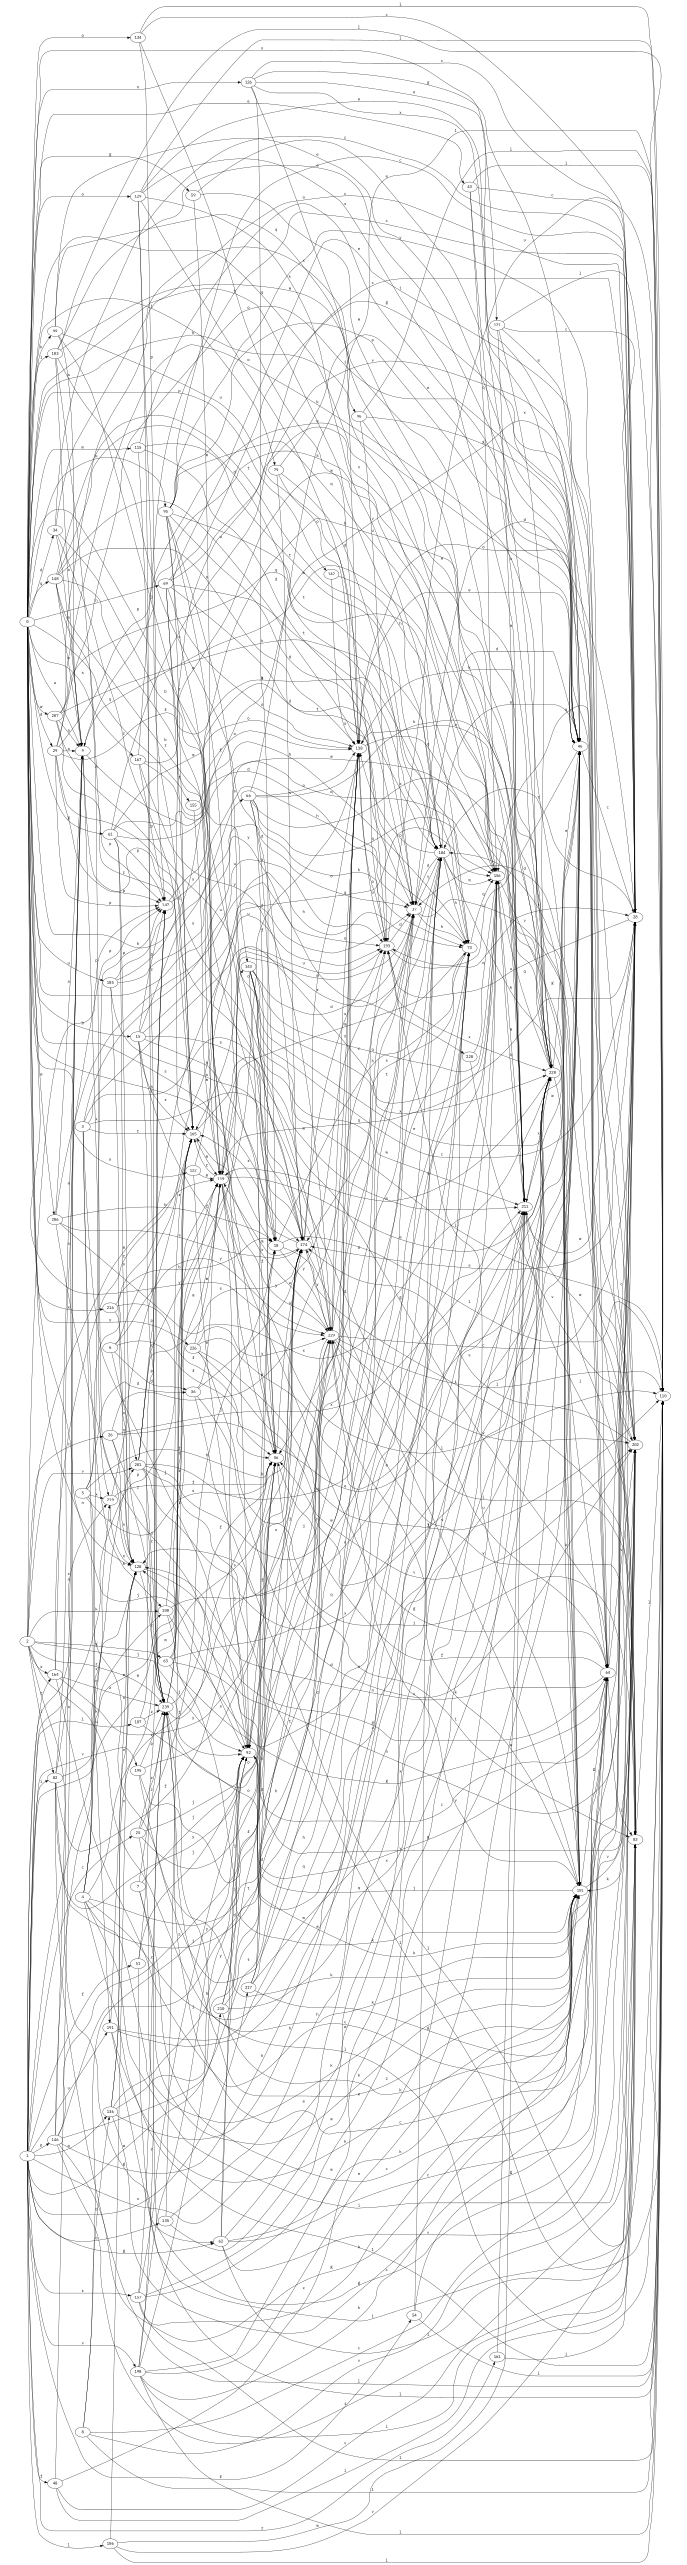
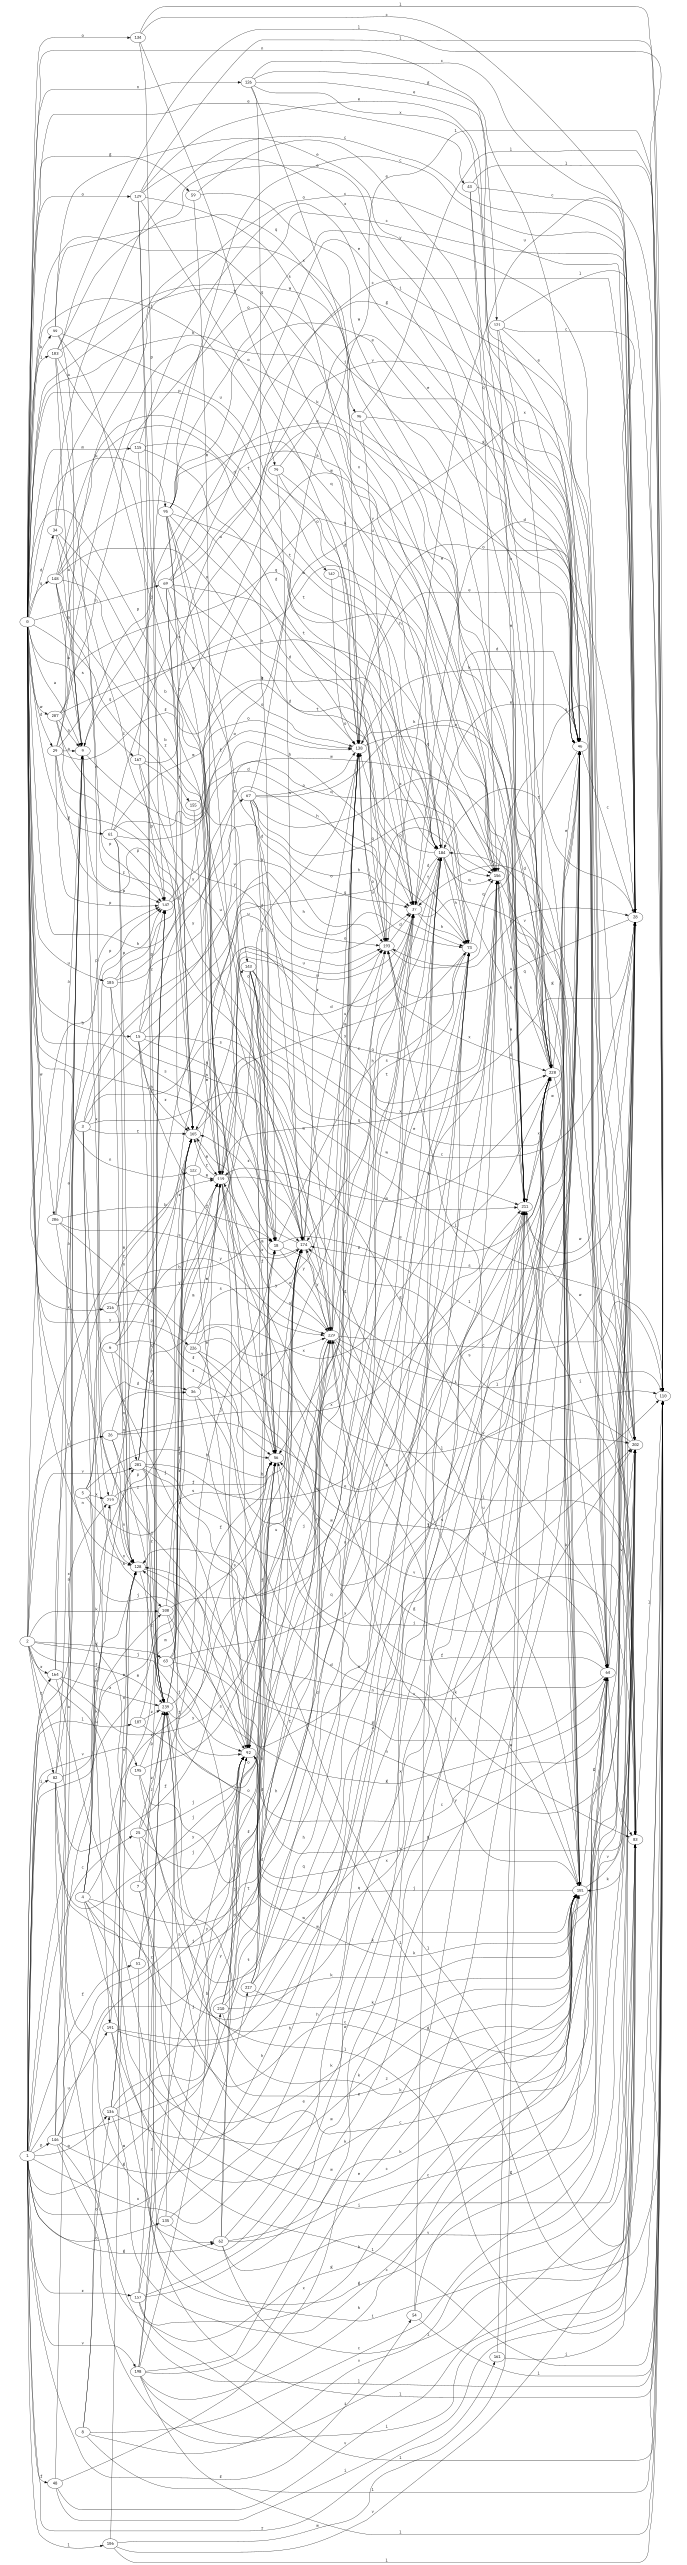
node "66": label "66" -> "67"
node "228": removed
